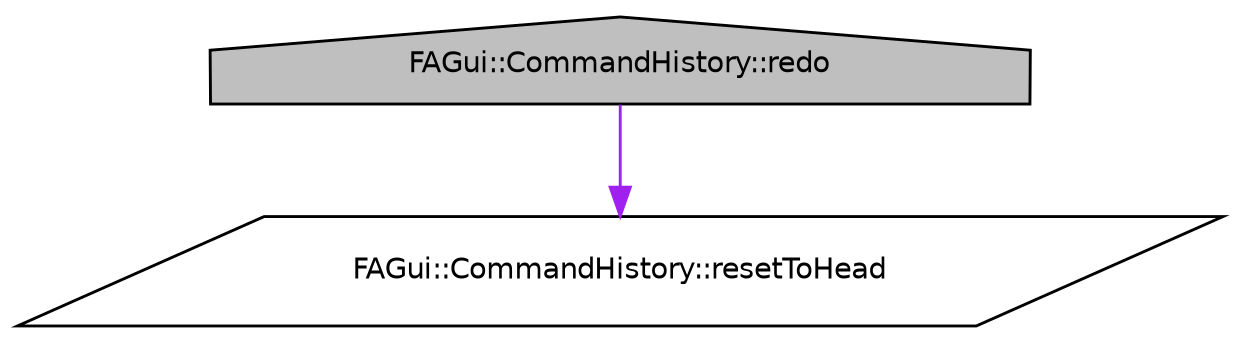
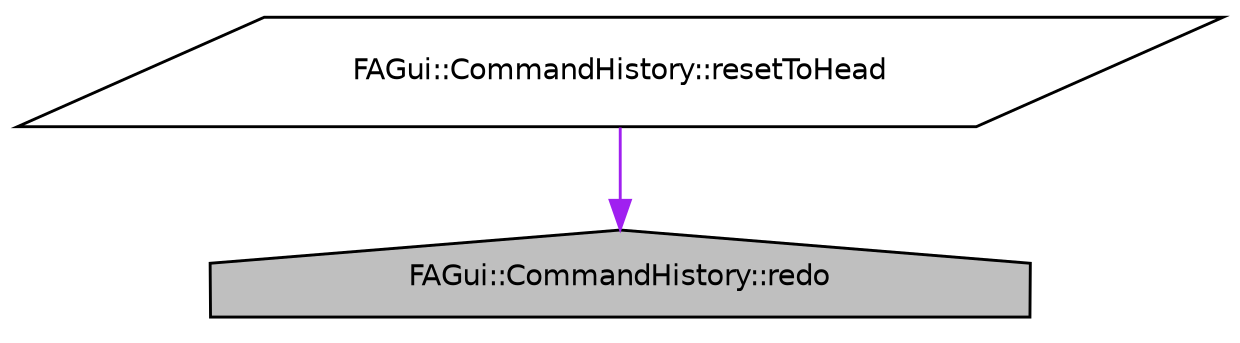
edge "FAGui::CommandHistory::redo" -> "FAGui::CommandHistory::resetToHead": reversed
